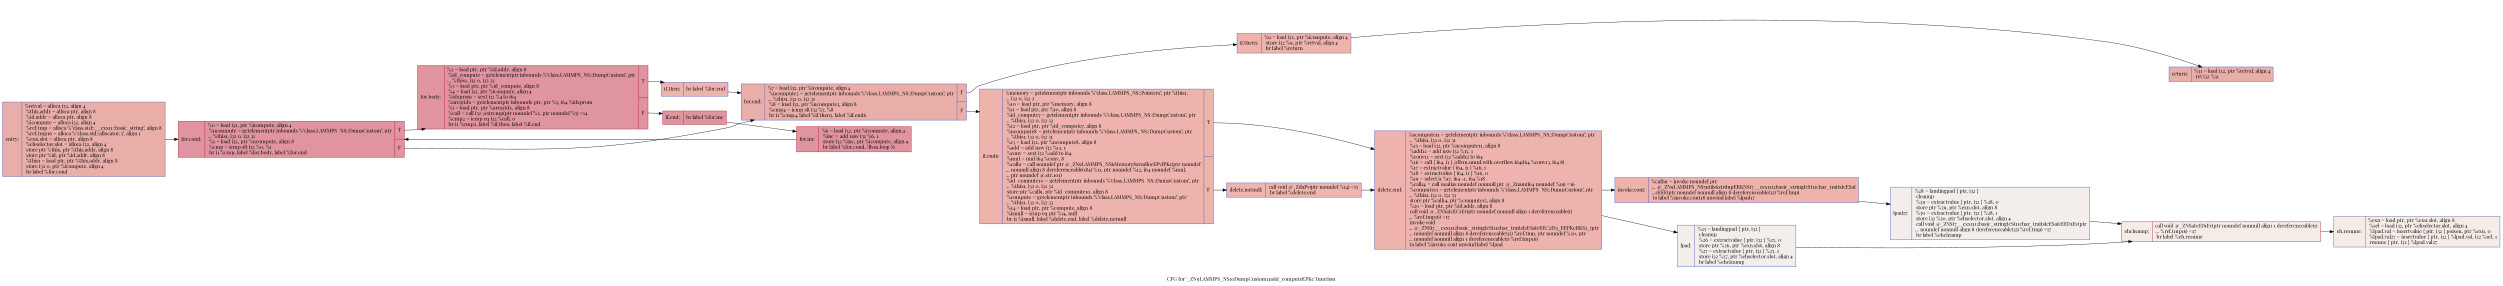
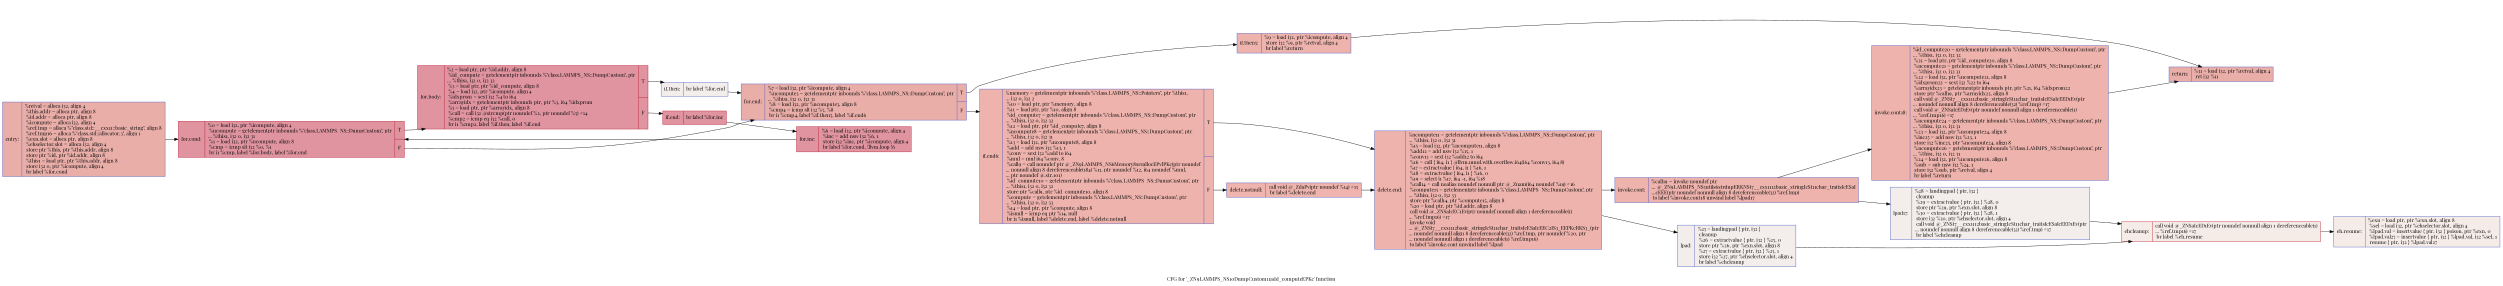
node "return:": text "ret i32 %31" -> "ret i32 %11"
node "if.then:": fillcolor #d6524470 -> #e5d8d170
node "invoke.cont18:": added
